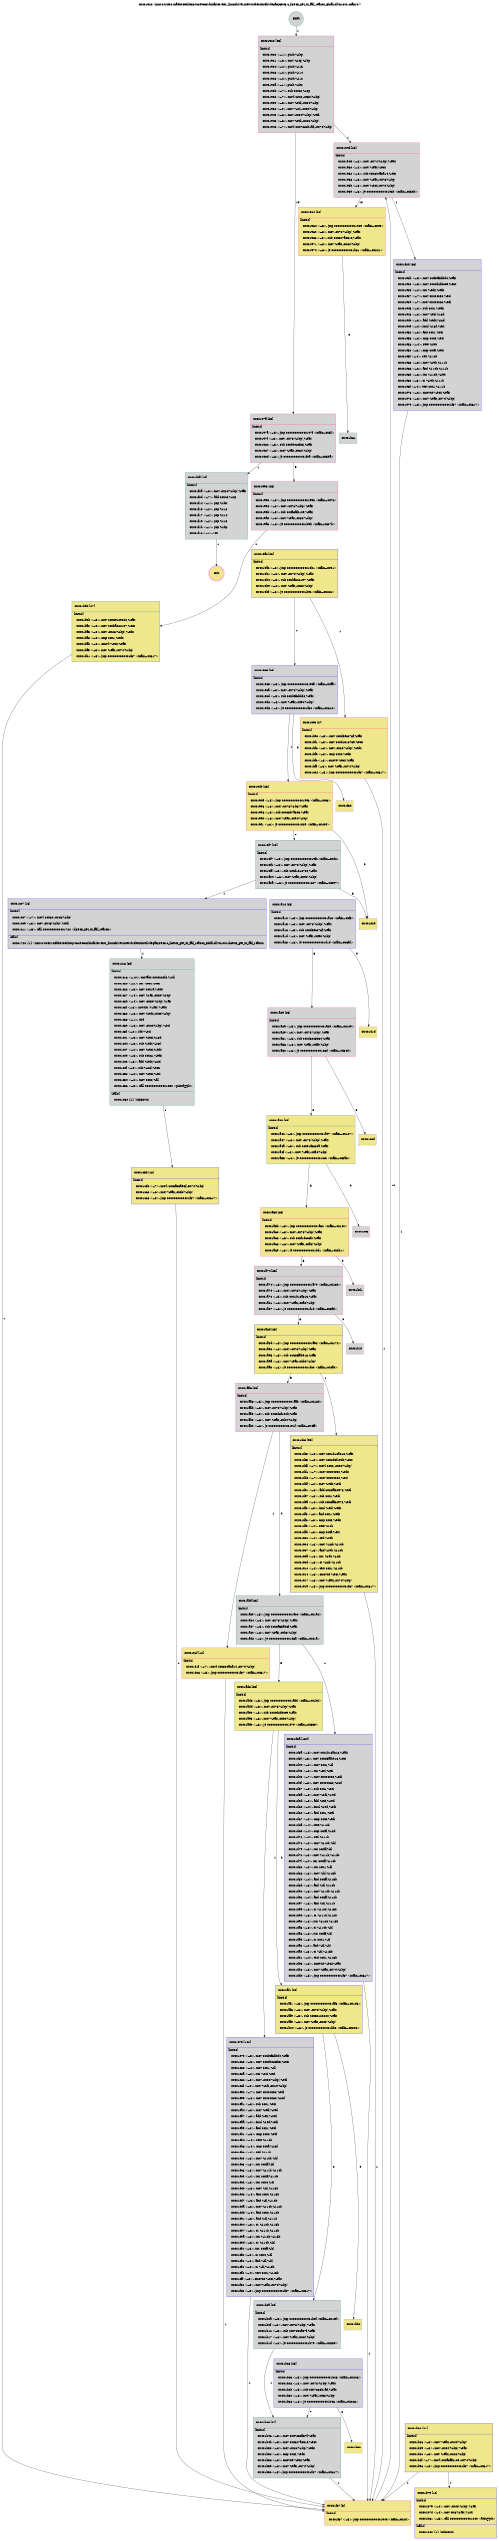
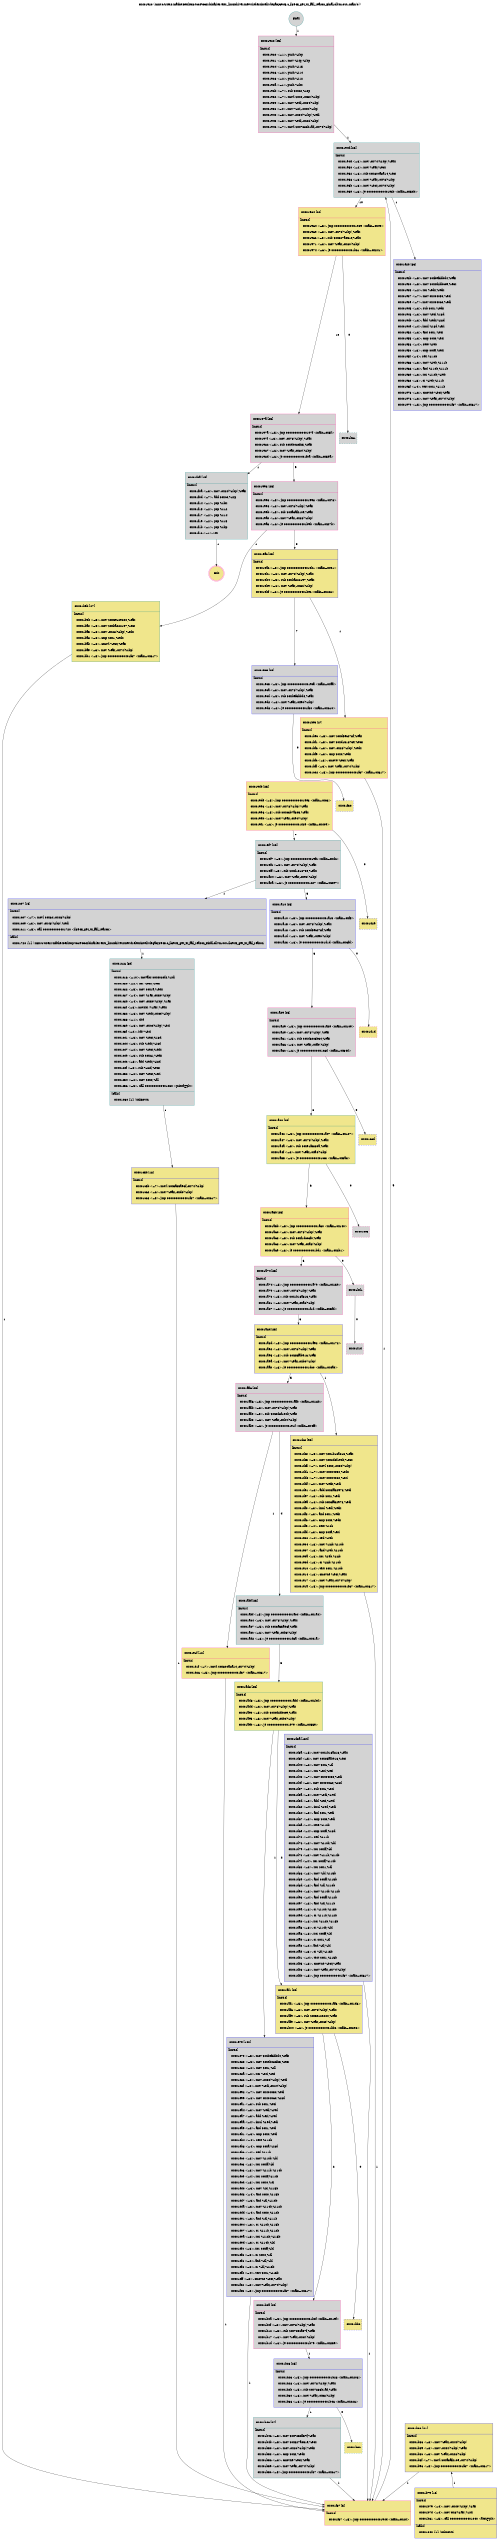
node "0x40194d [23]": color deeppink -> teal
edge "0x401920 [45]" -> "0x40197a [25]": now "0x401964 [22]" -> "0x40197a [25]"
edge "0x401993 [25]" -> "0x4019ac [25]": added, label "8"
edge "0x4019c5 [25]" -> "0x4019de [25]": removed, label "7"
edge "0x4019f7 [25]" -> "0x401d29": now "0x4019f7 [25]" -> "0x401a10 [25]"
edge "0x401f37 [5]" -> "0x40194d [23]": label " 10" -> " 9"
edge "0x401b9b [27]" -> "0x401f37 [5]": label " 7" -> " 1"
edge "0x401a74 [25]" -> "0x401f1d": now "0x401bd1" -> "0x401f1d"
edge "0x401e2b [83]" -> "0x401f37 [5]": removed, label "1"
edge "0x401abf [25]" -> "0x401d3a [134]": removed, label "1"
node "0x401b0a [25]": color teal -> deeppink
edge "0x401b0a [25]" -> "0x401b46 [27]": now "0x401b0a [25]" -> "0x401b23 [25]"
edge "0x401b23 [25]" -> "0x401b46 [27]": label " 7" -> " 1"
edge "0x401b86 [21]" -> "0x401b79 [13]": reversed
